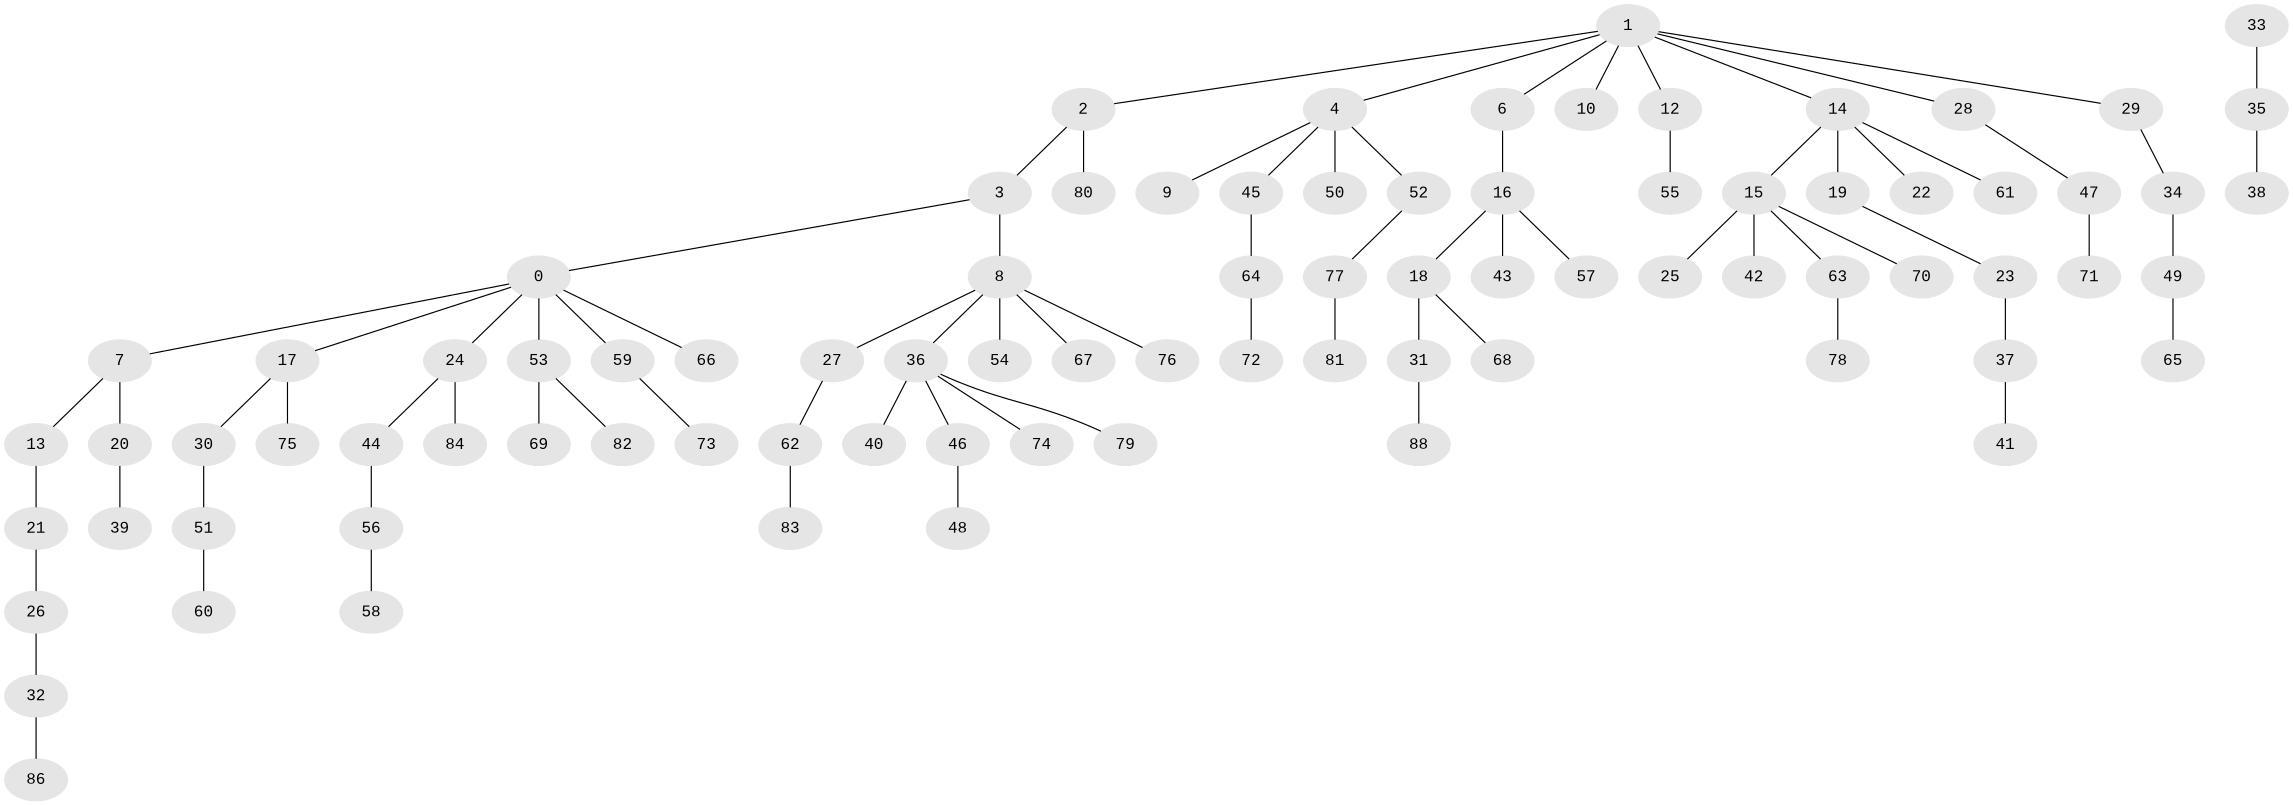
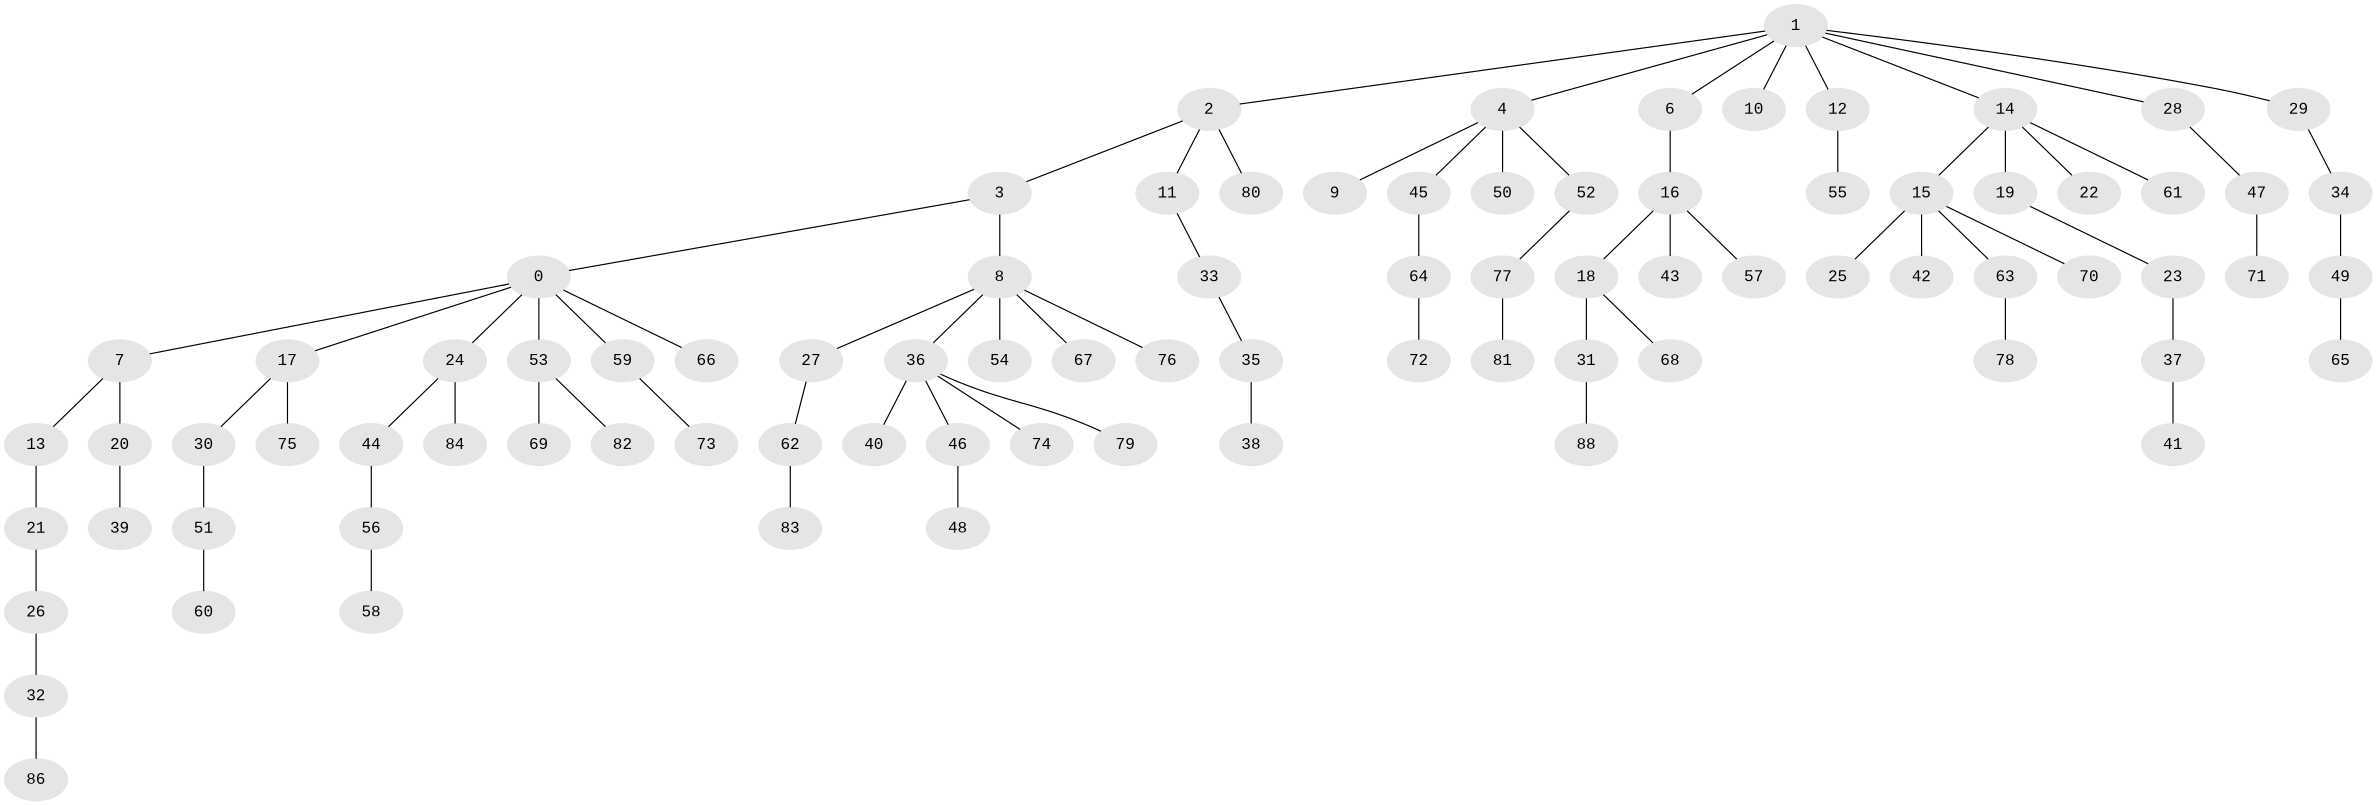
node "11": added
